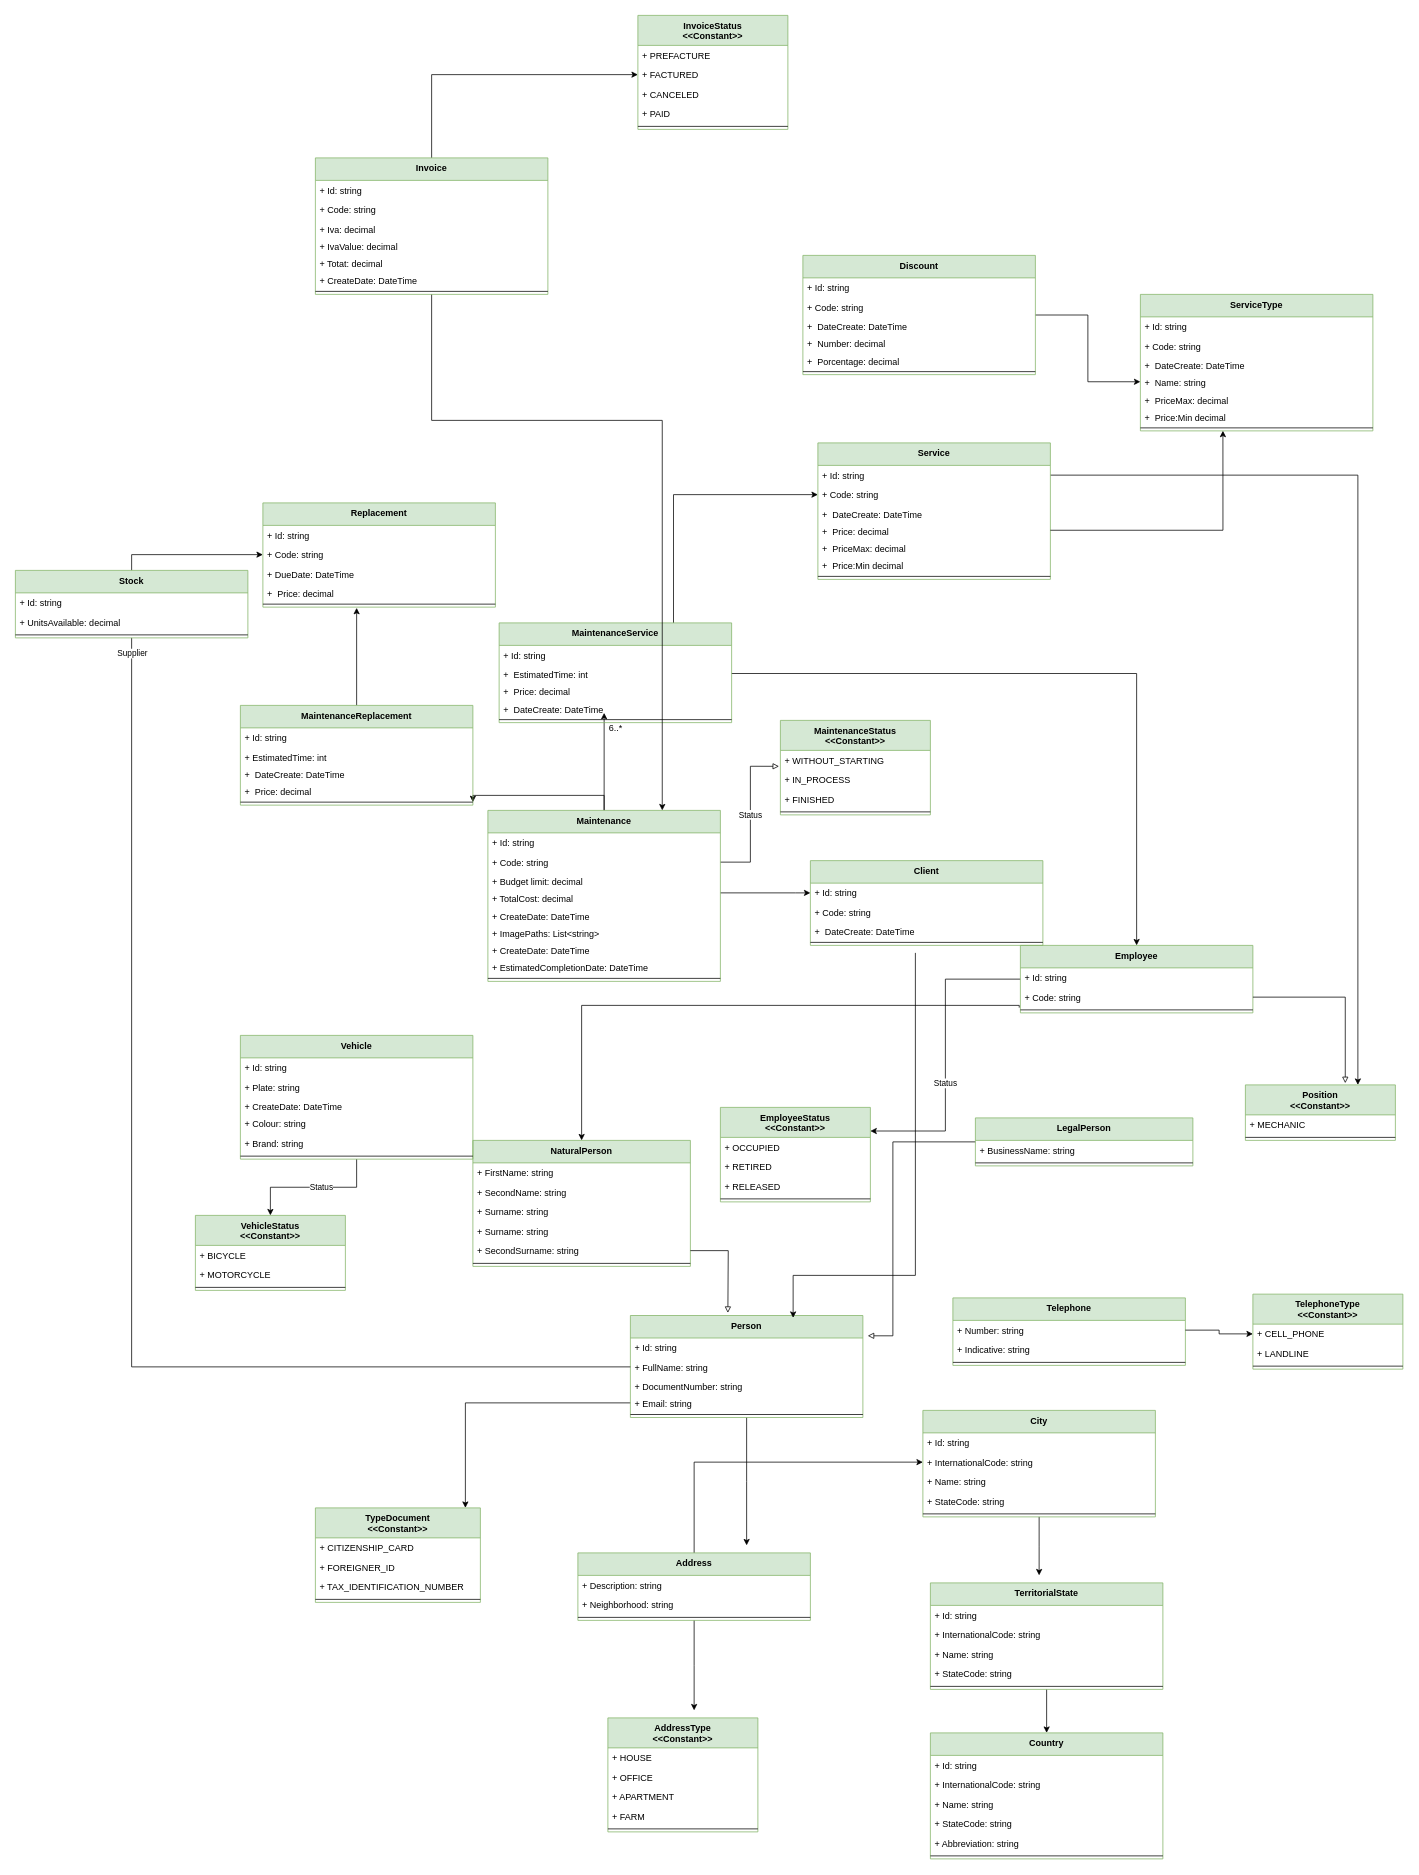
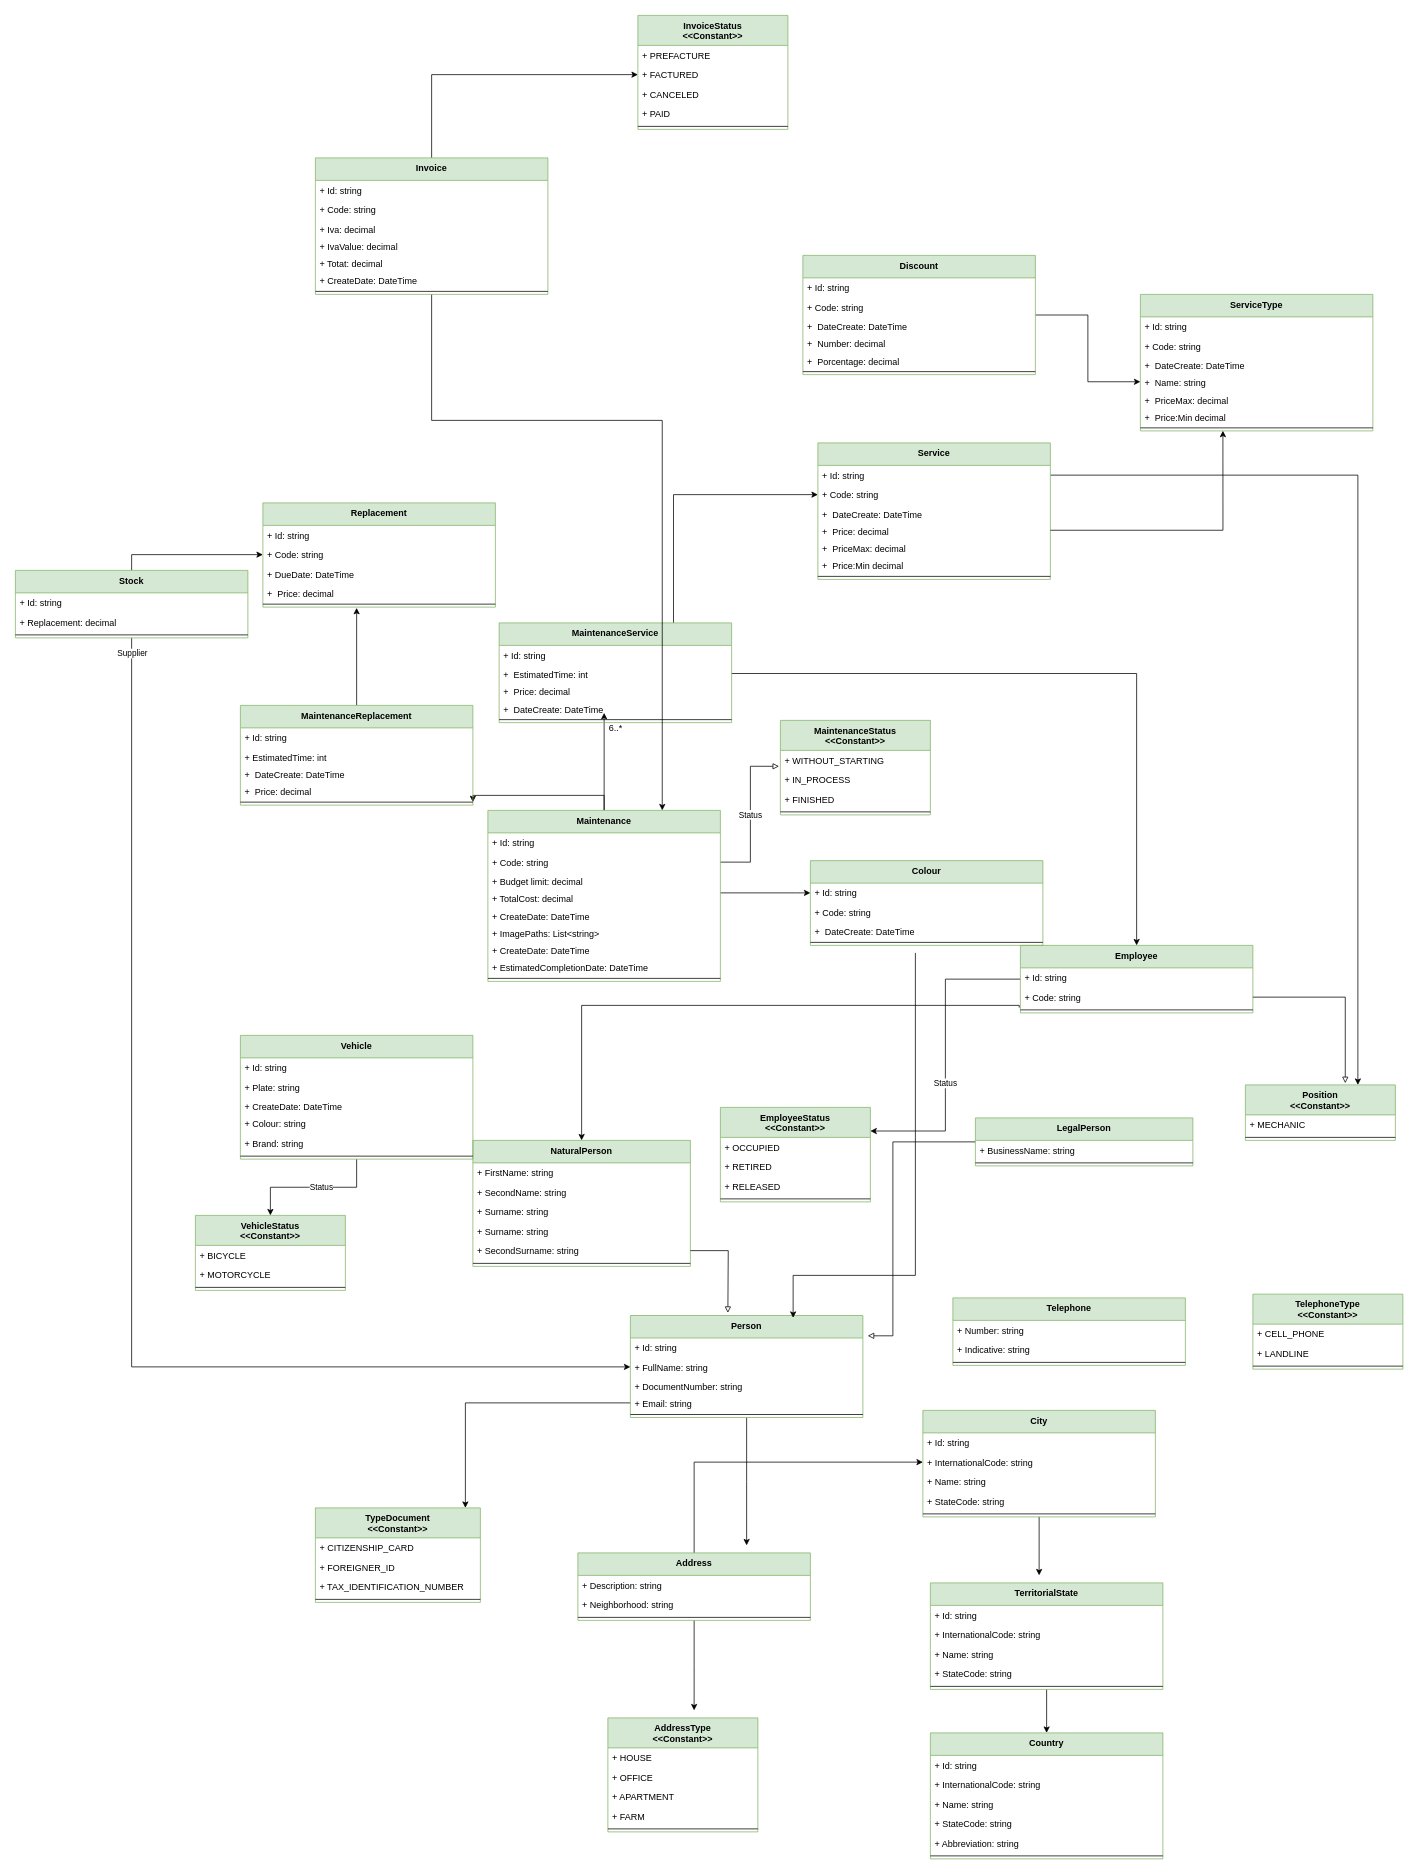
node "+ UnitsAvailable: decimal": label "+ UnitsAvailable: decimal" -> "+ Replacement: decimal"
node "Client": label "Client" -> "Colour"
edge "+ Number: string" -> "+ CELL_PHONE": removed
edge "Stock" -- "Person": arrowhead none -> classic
